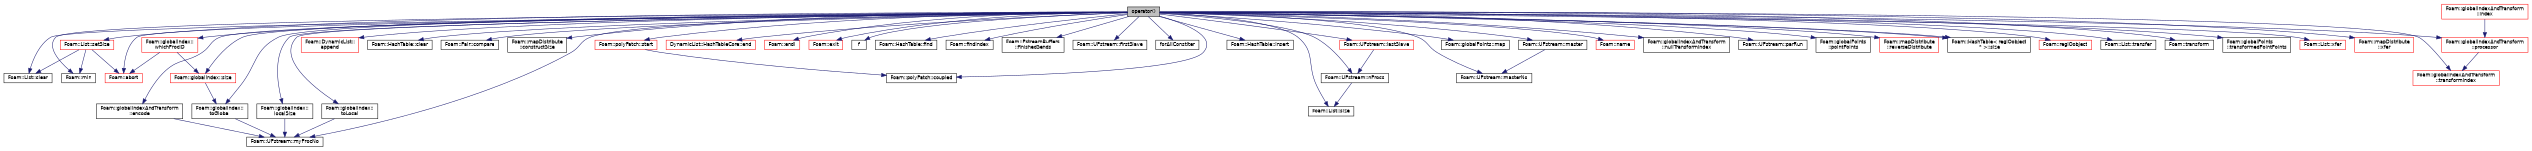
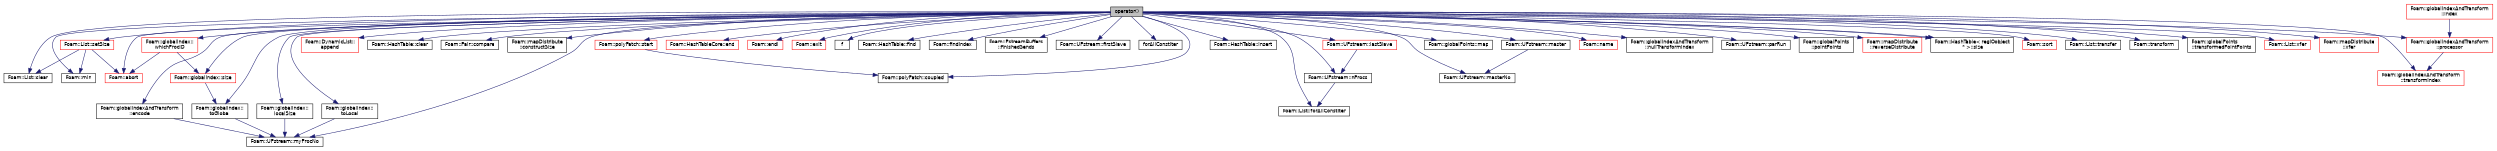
node "DynamicList::HashTableCore::end": label "DynamicList::HashTableCore::end" -> "Foam::HashTableCore::end"
node "Foam::regIOobject": label "Foam::regIOobject" -> "Foam::sort"
node "Foam::List::size": label "Foam::List::size" -> "Foam::List::forAllConstIter"
